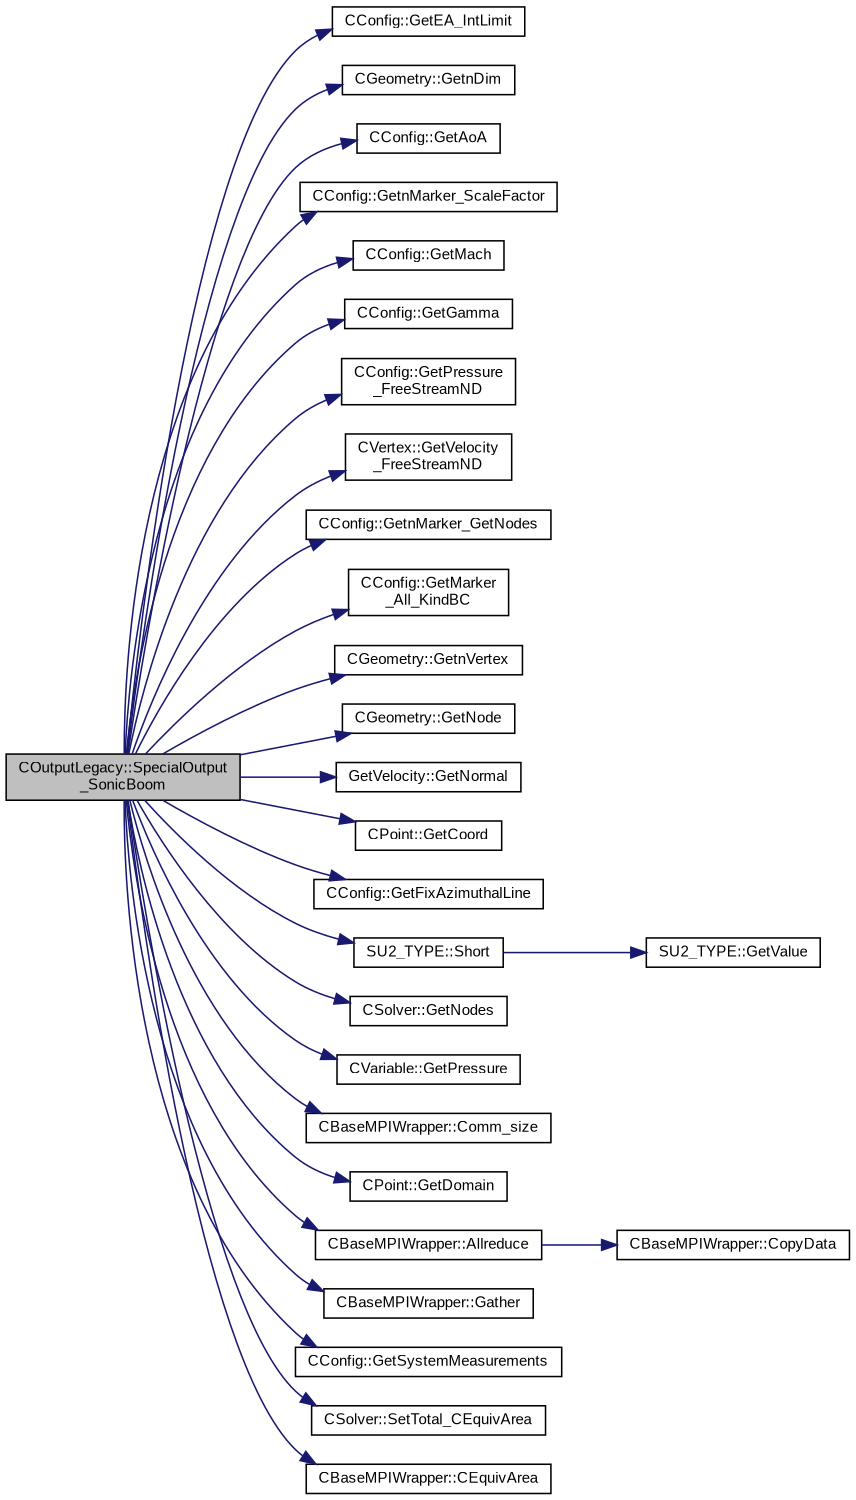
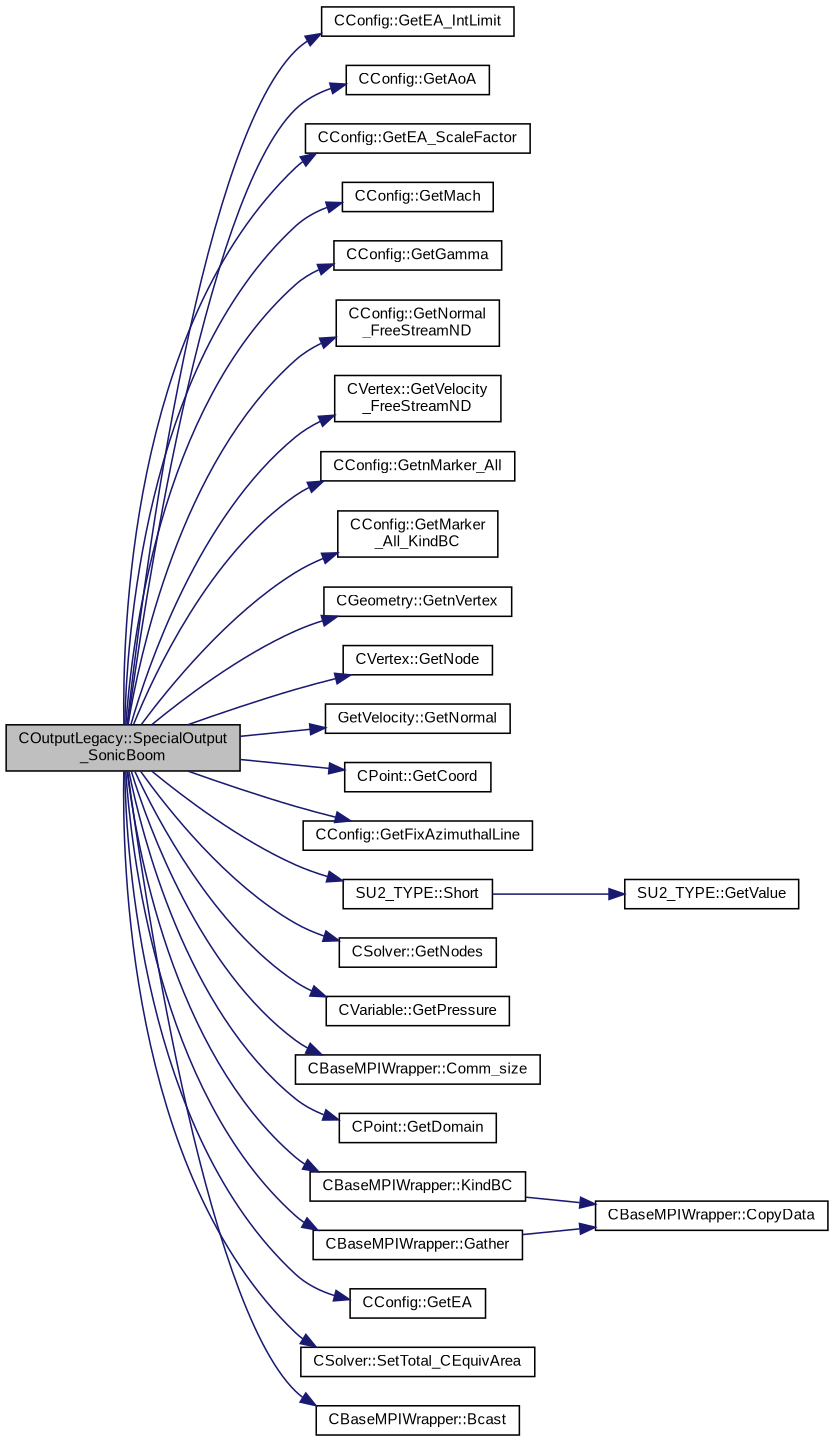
node "CGeometry::GetnDim": removed
node "CConfig::GetnMarker_ScaleFactor": label "CConfig::GetnMarker_ScaleFactor" -> "CConfig::GetEA_ScaleFactor"
node "CConfig::GetPressure _FreeStreamND": label "CConfig::GetPressure _FreeStreamND" -> "CConfig::GetNormal _FreeStreamND"
node "CConfig::GetnMarker_GetNodes": label "CConfig::GetnMarker_GetNodes" -> "CConfig::GetnMarker_All"
node "CGeometry::GetNode": label "CGeometry::GetNode" -> "CVertex::GetNode"
edge "CBaseMPIWrapper::Gather" -> "CBaseMPIWrapper::CopyData": added
node "CBaseMPIWrapper::Allreduce": label "CBaseMPIWrapper::Allreduce" -> "CBaseMPIWrapper::KindBC"
node "CConfig::GetSystemMeasurements": label "CConfig::GetSystemMeasurements" -> "CConfig::GetEA"
node "CBaseMPIWrapper::CEquivArea": label "CBaseMPIWrapper::CEquivArea" -> "CBaseMPIWrapper::Bcast"
